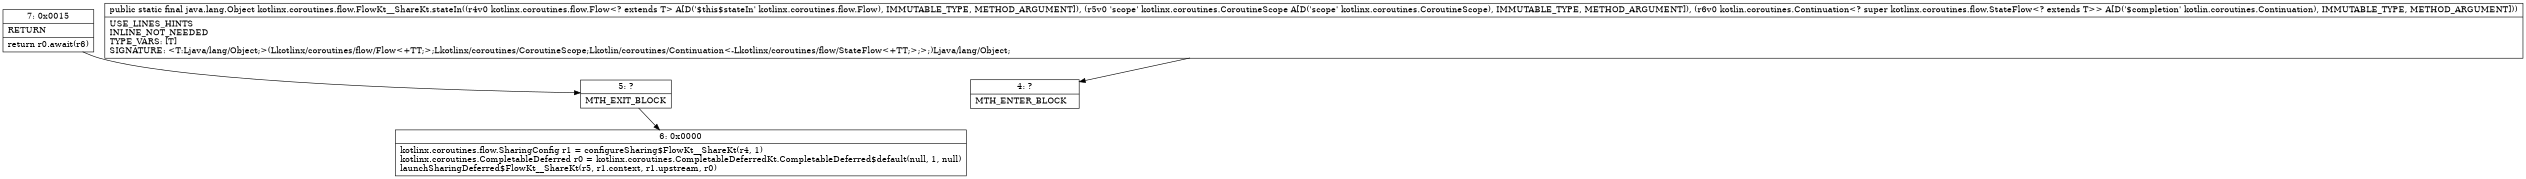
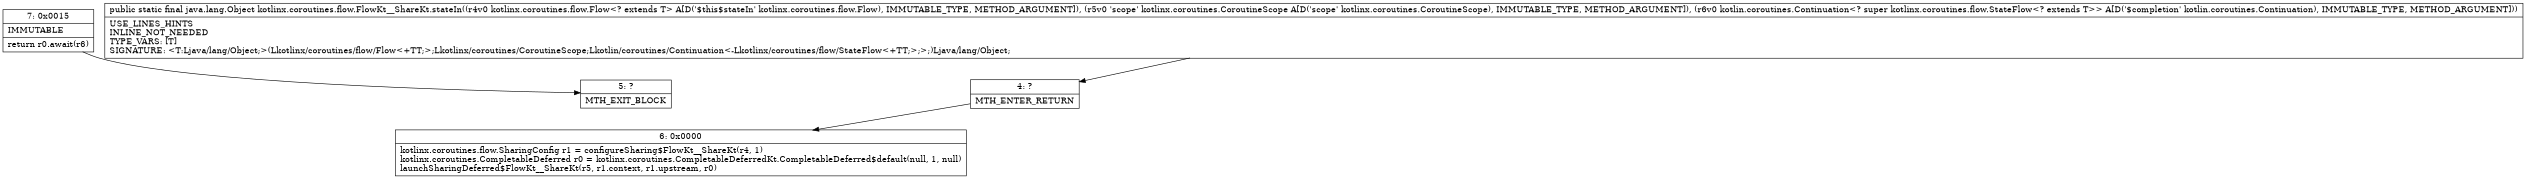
node "7: 0x0015": text "RETURN" -> "IMMUTABLE"
node "4: ?": text "MTH_ENTER_BLOCK" -> "MTH_ENTER_RETURN"
edge "5: ?" -> "6: 0x0000": now "4: ?" -> "6: 0x0000"
